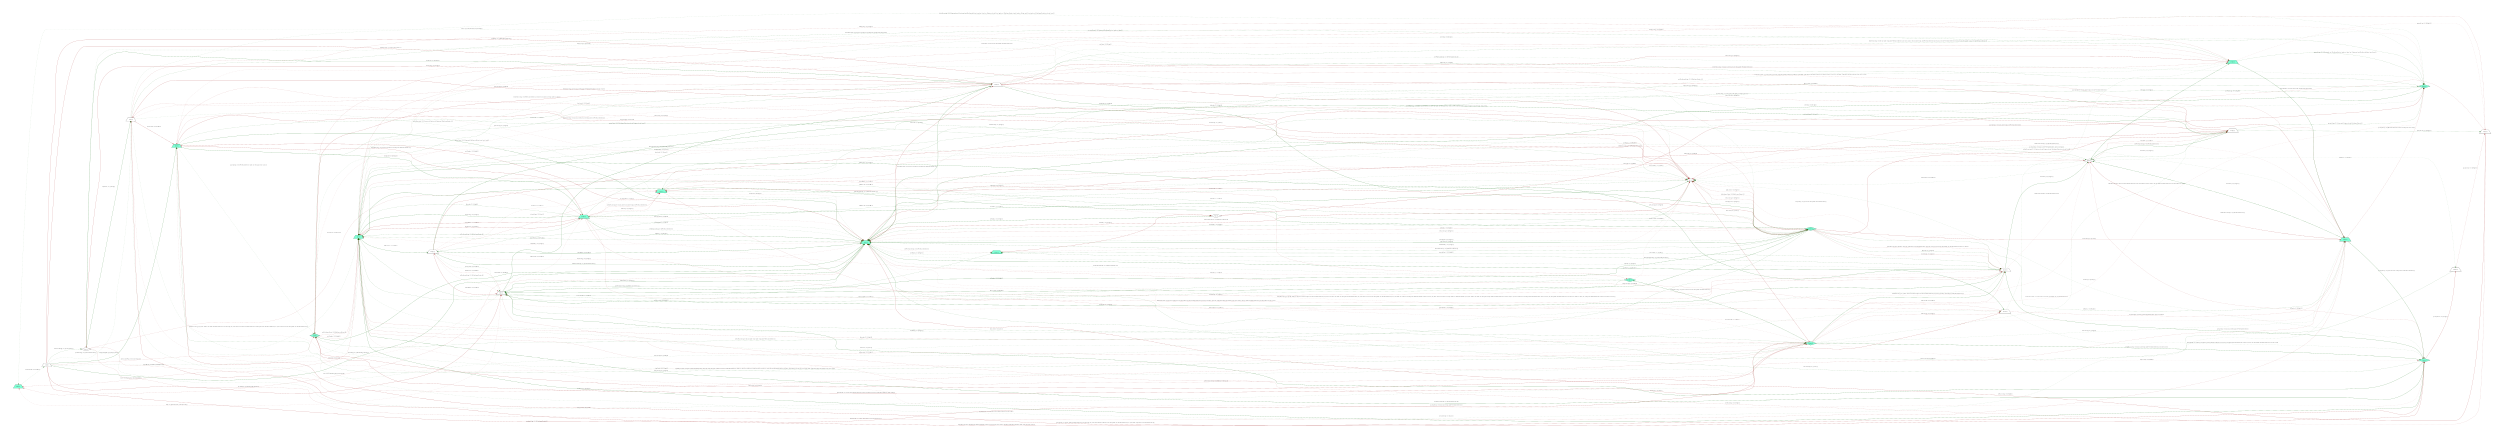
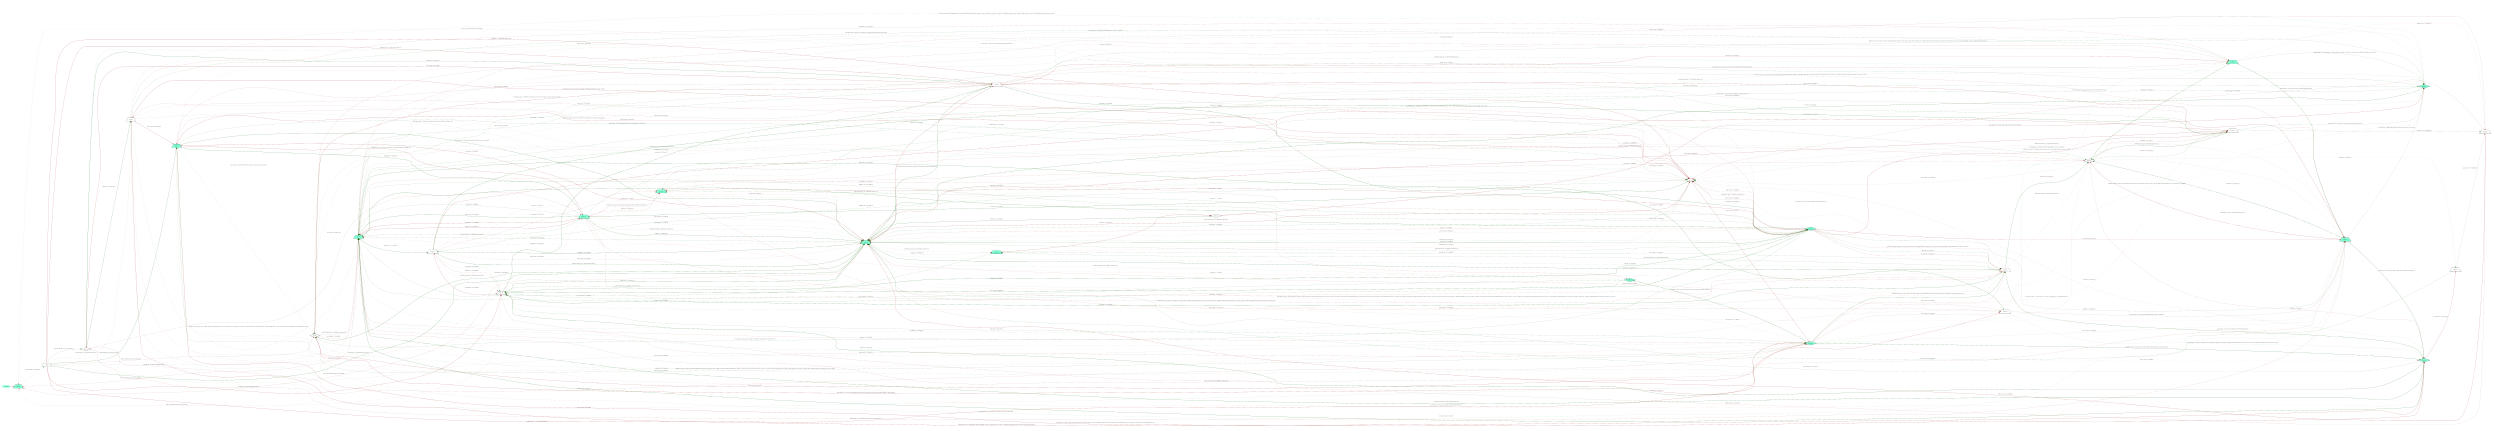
node "3@[()]": fillcolor aquamarine -> white
node "__start0": added
